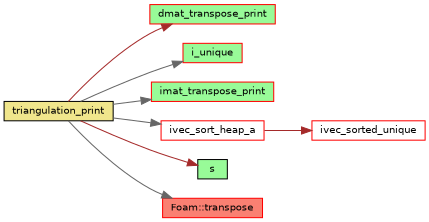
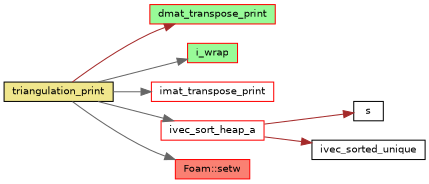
node "i_unique": label "i_unique" -> "i_wrap"
node "imat_transpose_print": fillcolor palegreen -> white
node "ivec_sorted_unique": color red -> black
edge "triangulation_print" -> "s": now "ivec_sort_heap_a" -> "s"
node "s": fillcolor palegreen -> white
node "Foam::transpose": label "Foam::transpose" -> "Foam::setw"
